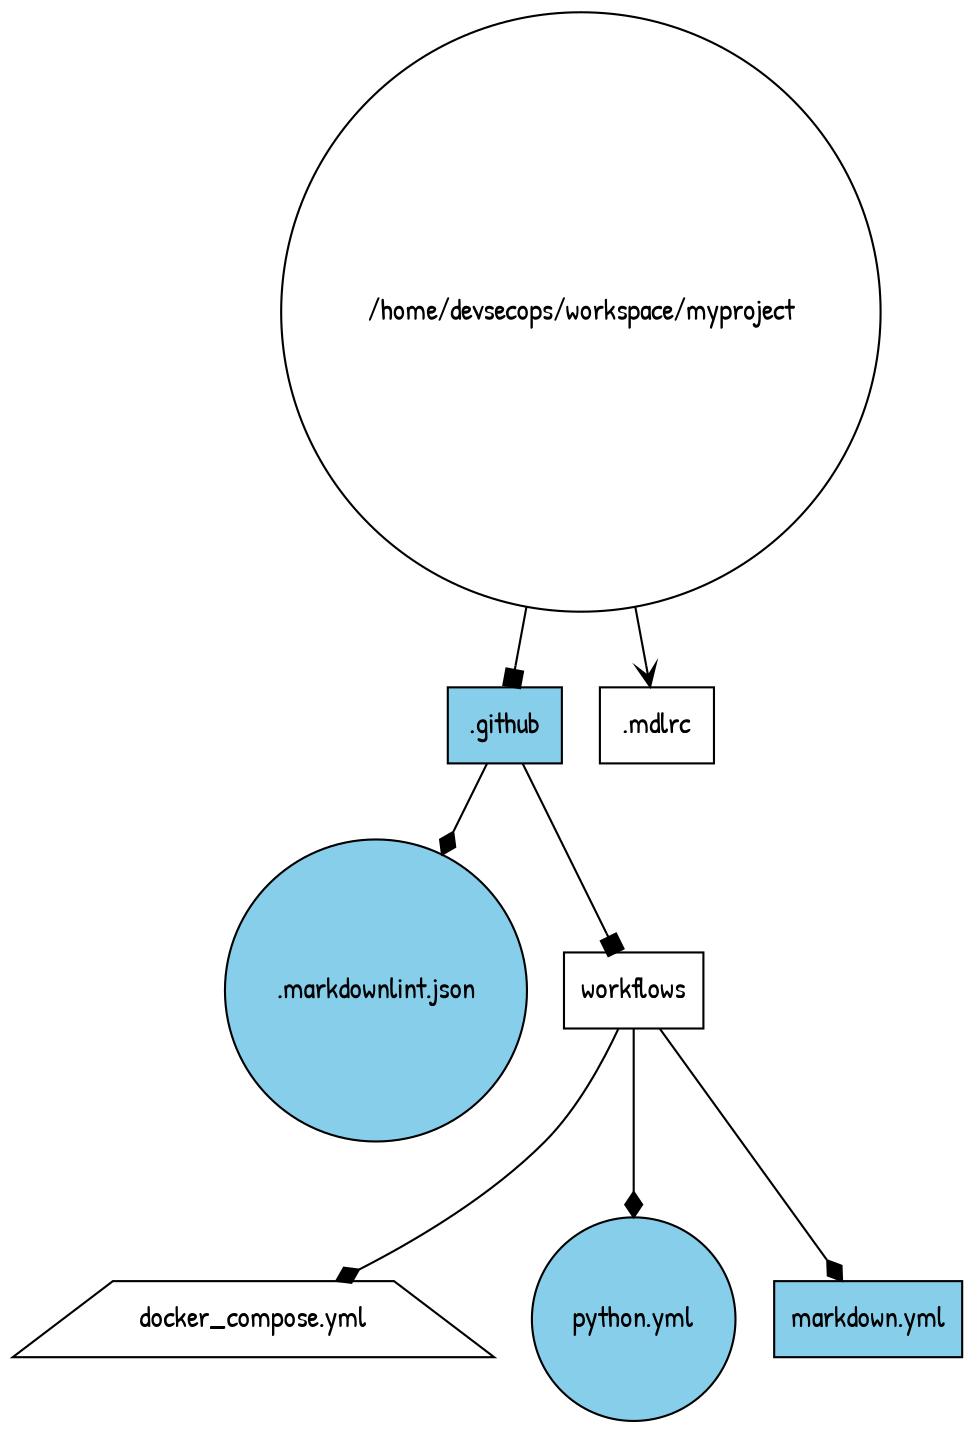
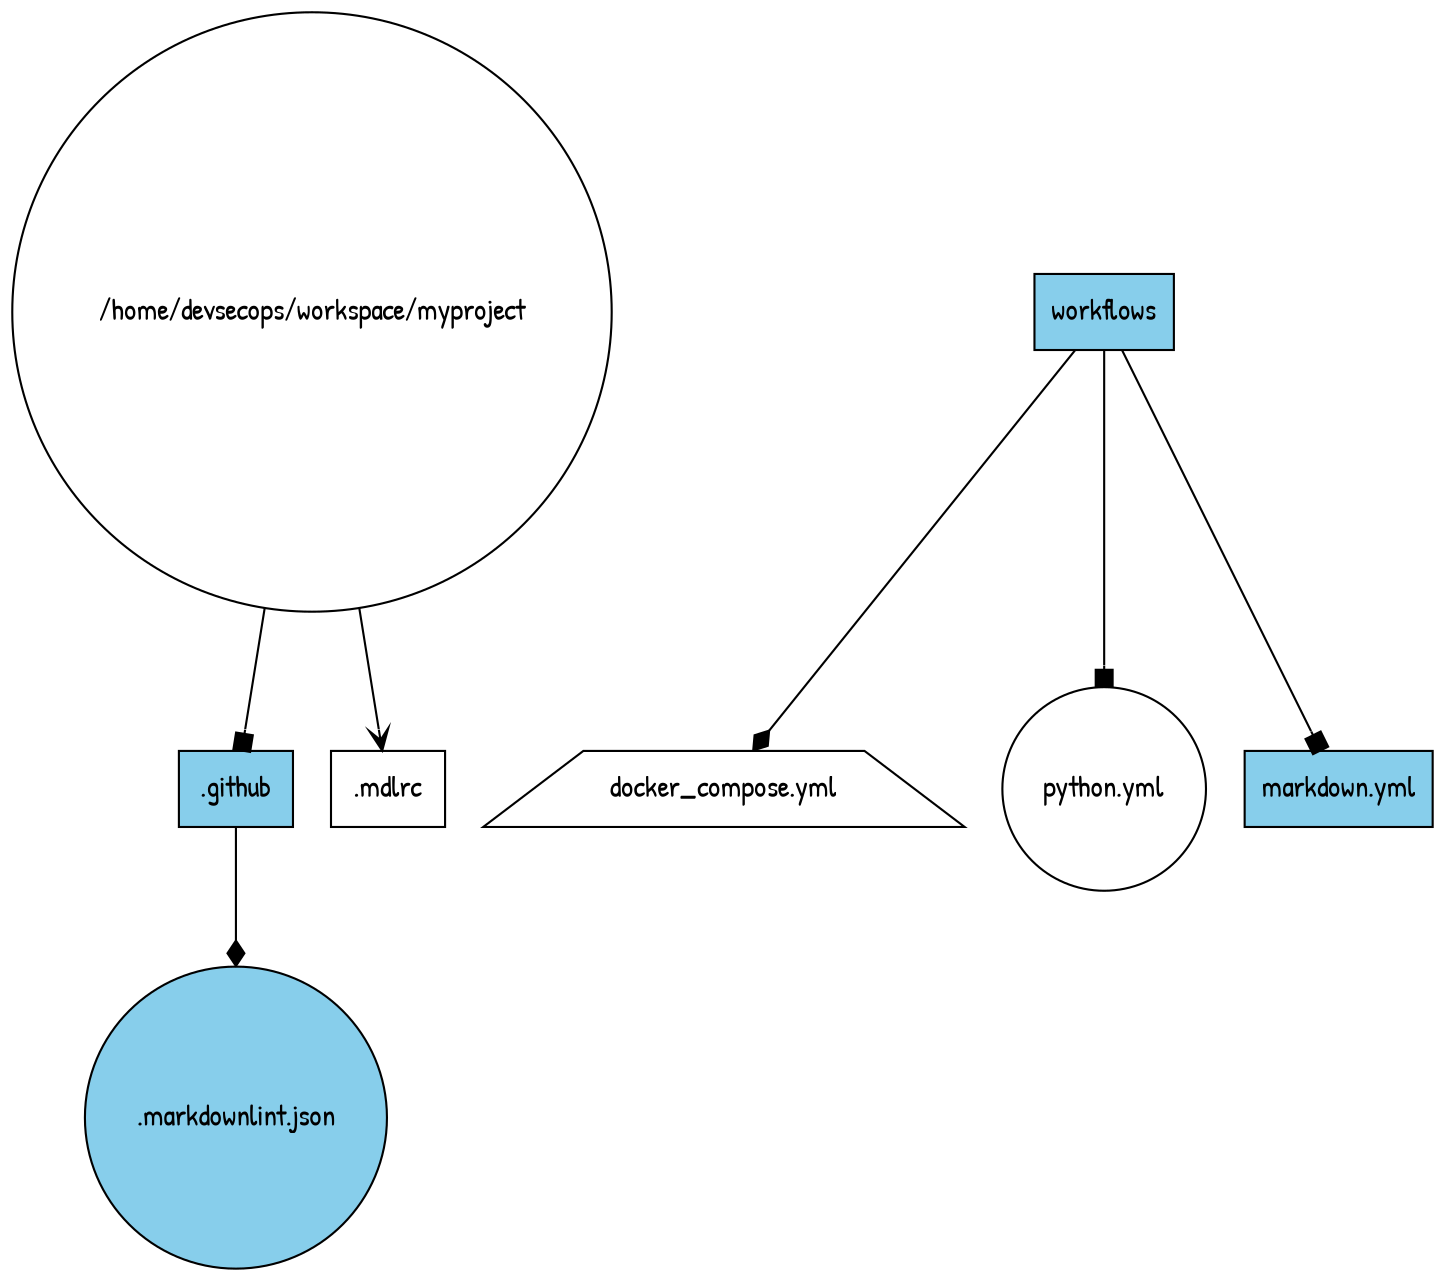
edge ".github" -> "workflows": removed
node "workflows": fillcolor white -> skyblue
edge "workflows" -> "python.yml": arrowhead diamond -> box
edge "workflows" -> "markdown.yml": arrowhead diamond -> box
node "python.yml": fillcolor skyblue -> white
